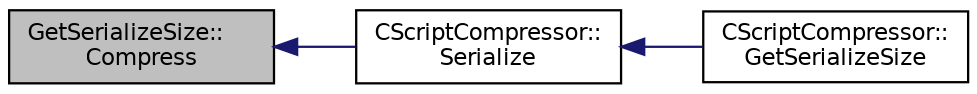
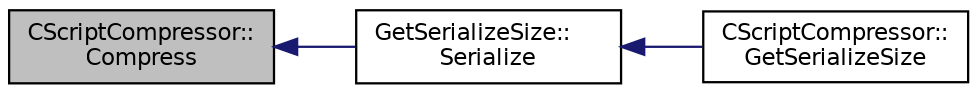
node "GetSerializeSize:: Compress": label "GetSerializeSize:: Compress" -> "CScriptCompressor:: Compress"
node "CScriptCompressor:: Serialize": label "CScriptCompressor:: Serialize" -> "GetSerializeSize:: Serialize"
